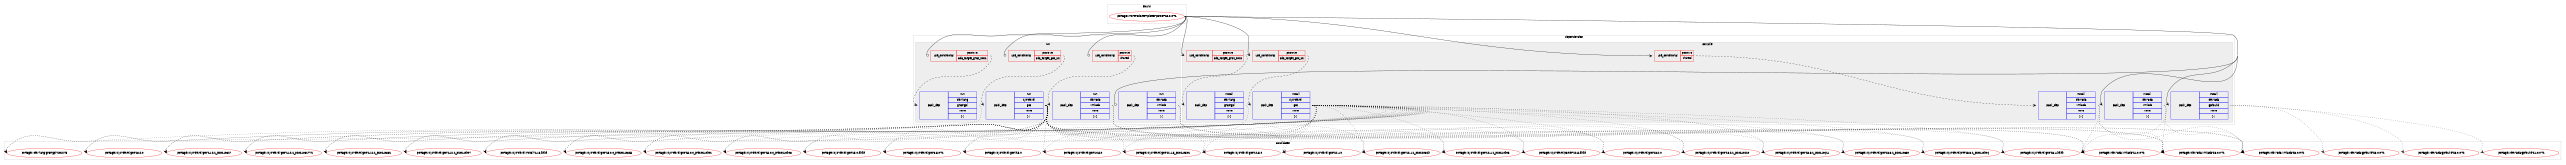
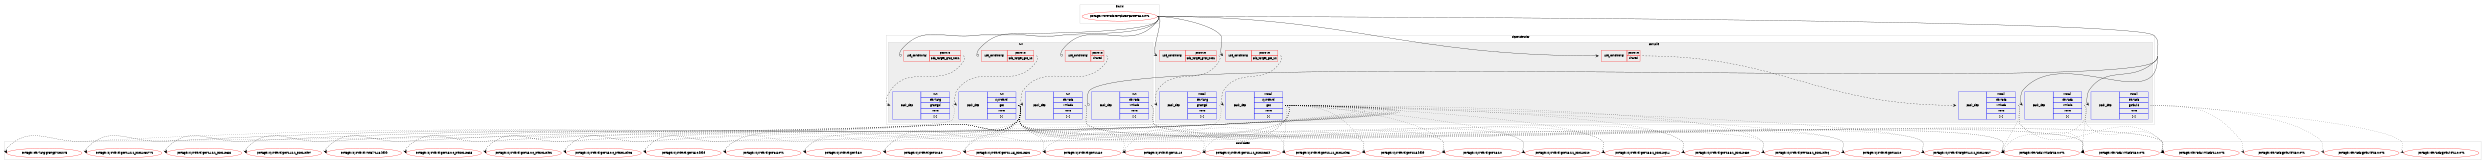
node "portage://sys-devel/gcc-14.2.1_p20240817": label "portage://sys-devel/gcc-14.2.1_p20240817" -> "portage://sys-devel/target-14.2.1_p20240817"
node "portage://sys-devel/parser-12.5.9999": label "portage://sys-devel/parser-12.5.9999" -> "portage://sys-devel/gcc-12.5.9999"
node "portage://sys-devel/gcc-13.4.9999": removed
